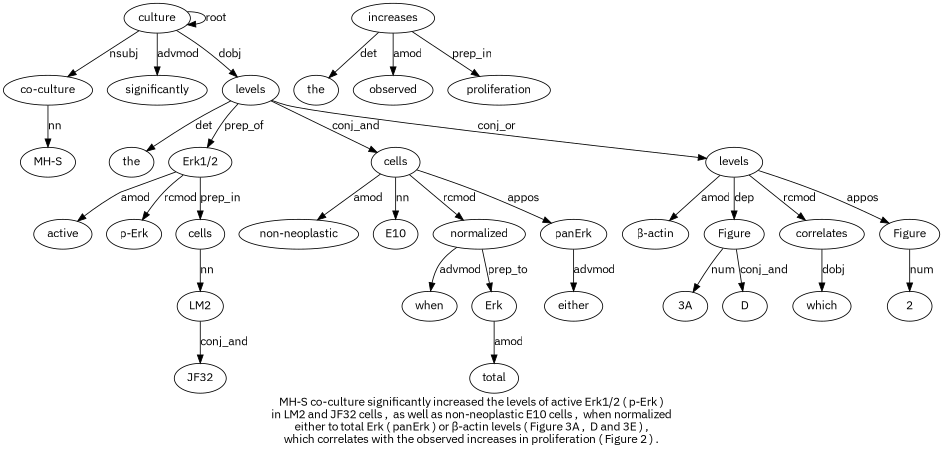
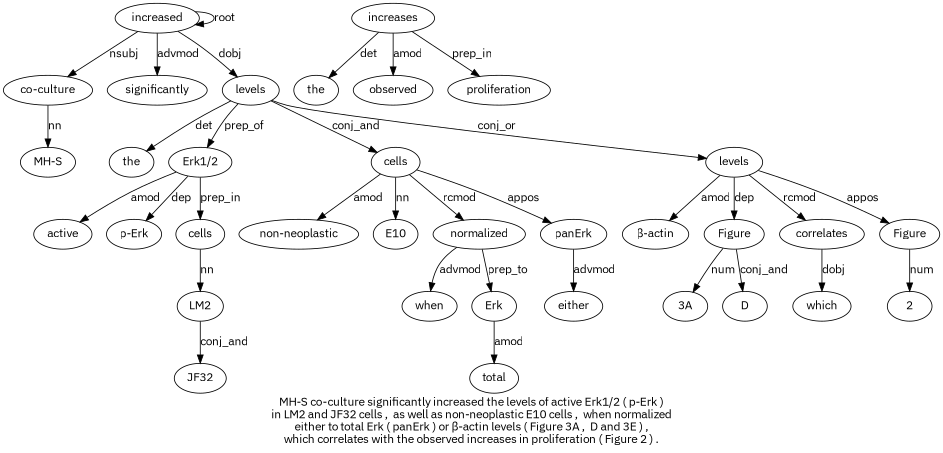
node "culture": label "culture" -> "increased"
edge "Erk1/2" -> "p-Erk": label "rcmod" -> "dep"
